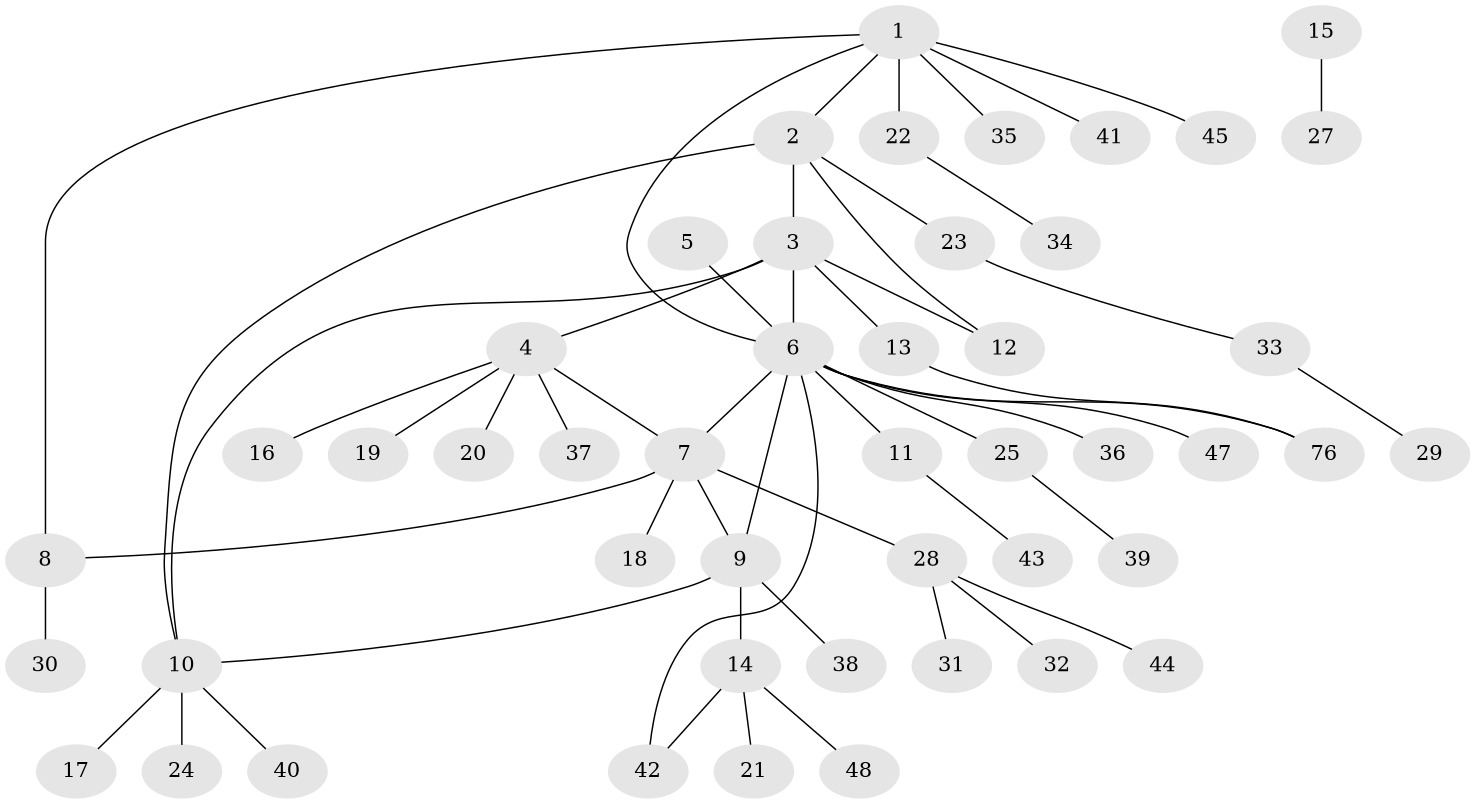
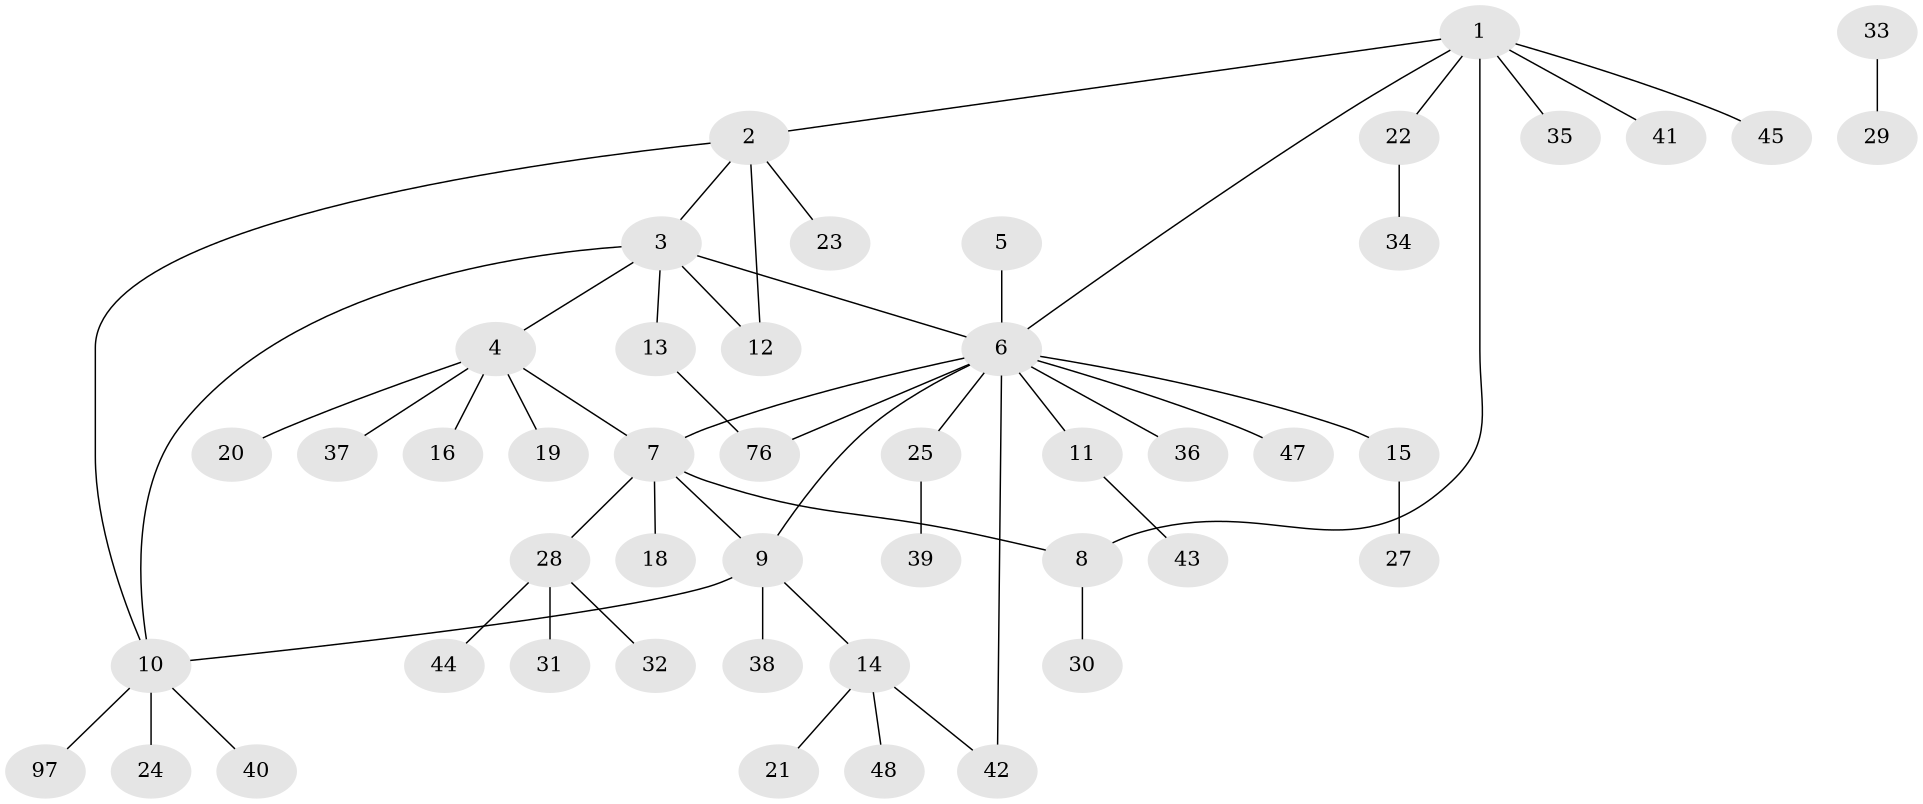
edge "23" -- "33": removed
edge "6" -- "15": added
node "17": label "17" -> "97"
